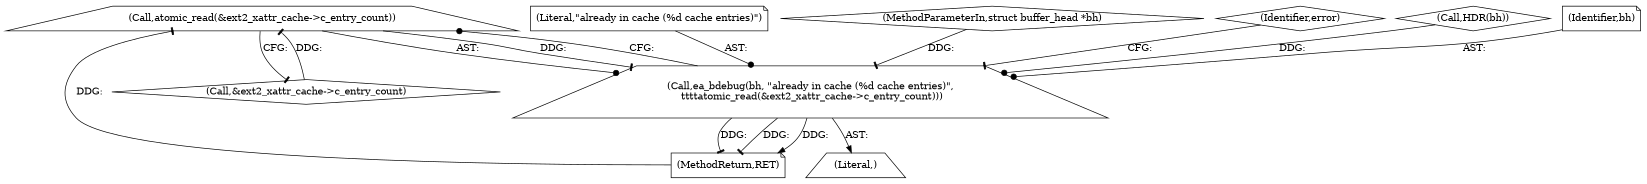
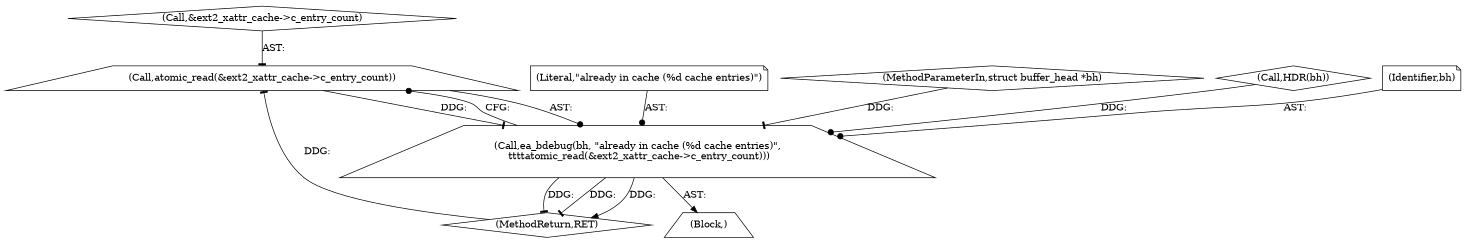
node "(Identifier,error)": removed
edge "(Call,&ext2_xattr_cache->c_entry_count)" -> "(Call,atomic_read(&ext2_xattr_cache->c_entry_count))": label "DDG: " -> "AST: "
edge "(Call,atomic_read(&ext2_xattr_cache->c_entry_count))" -> "(Call,&ext2_xattr_cache->c_entry_count)": removed, label "CFG:"
node "(MethodReturn,RET)": shape note -> diamond
node "(Literal,)": label "(Literal,)" -> "(Block,)"
